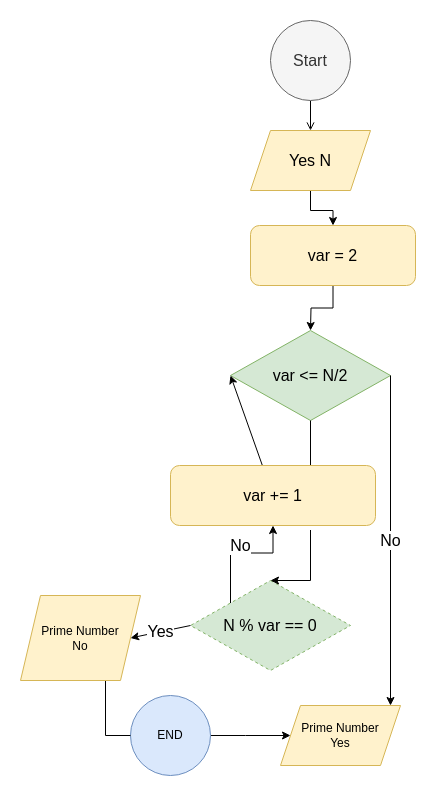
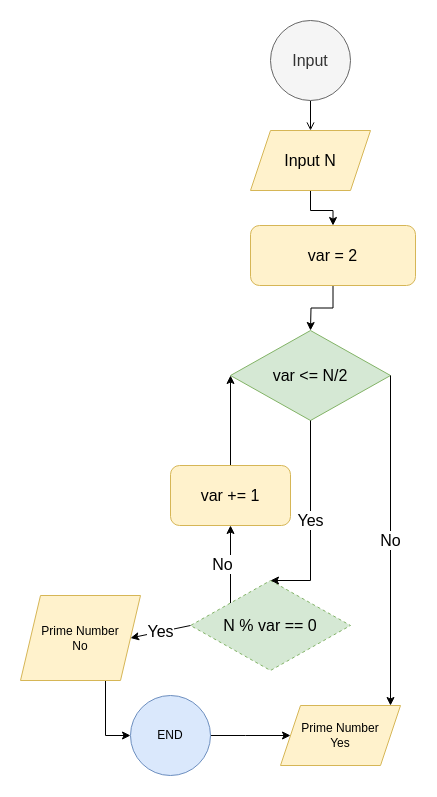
node "Start": label "Start" -> "Input"
node "Yes N": label "Yes N" -> "Input N"
node "var += 1": size 205x60 -> 120x60
edge "Prime Number No" -- "END": arrowhead none -> classic
